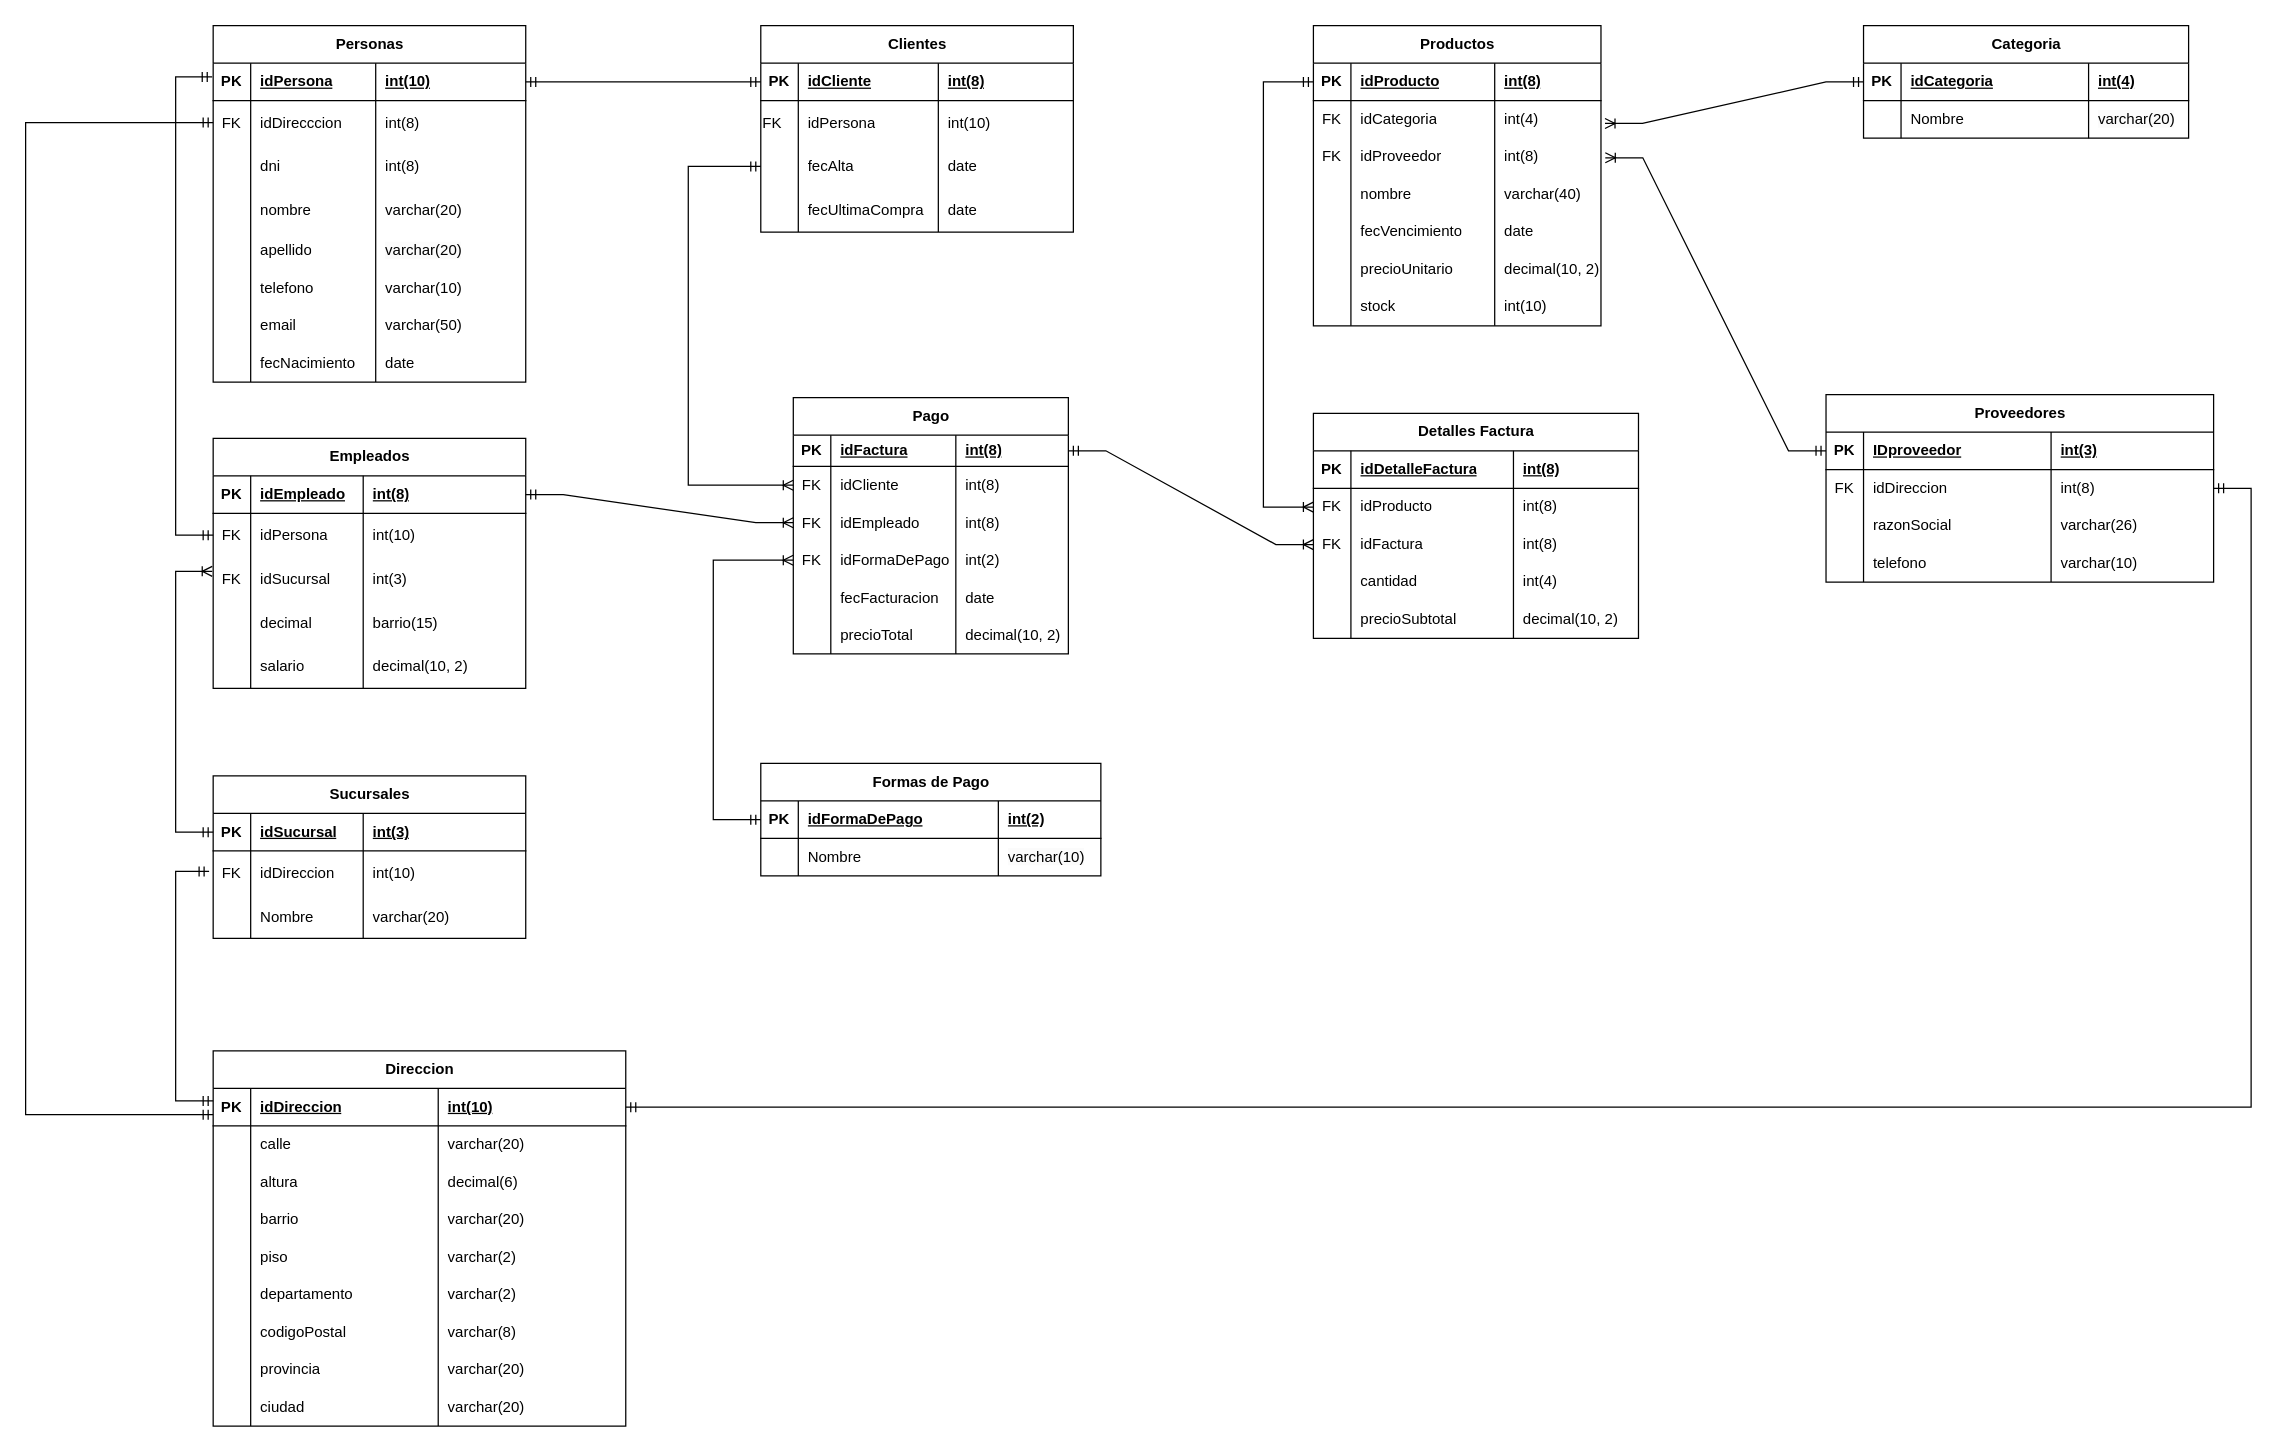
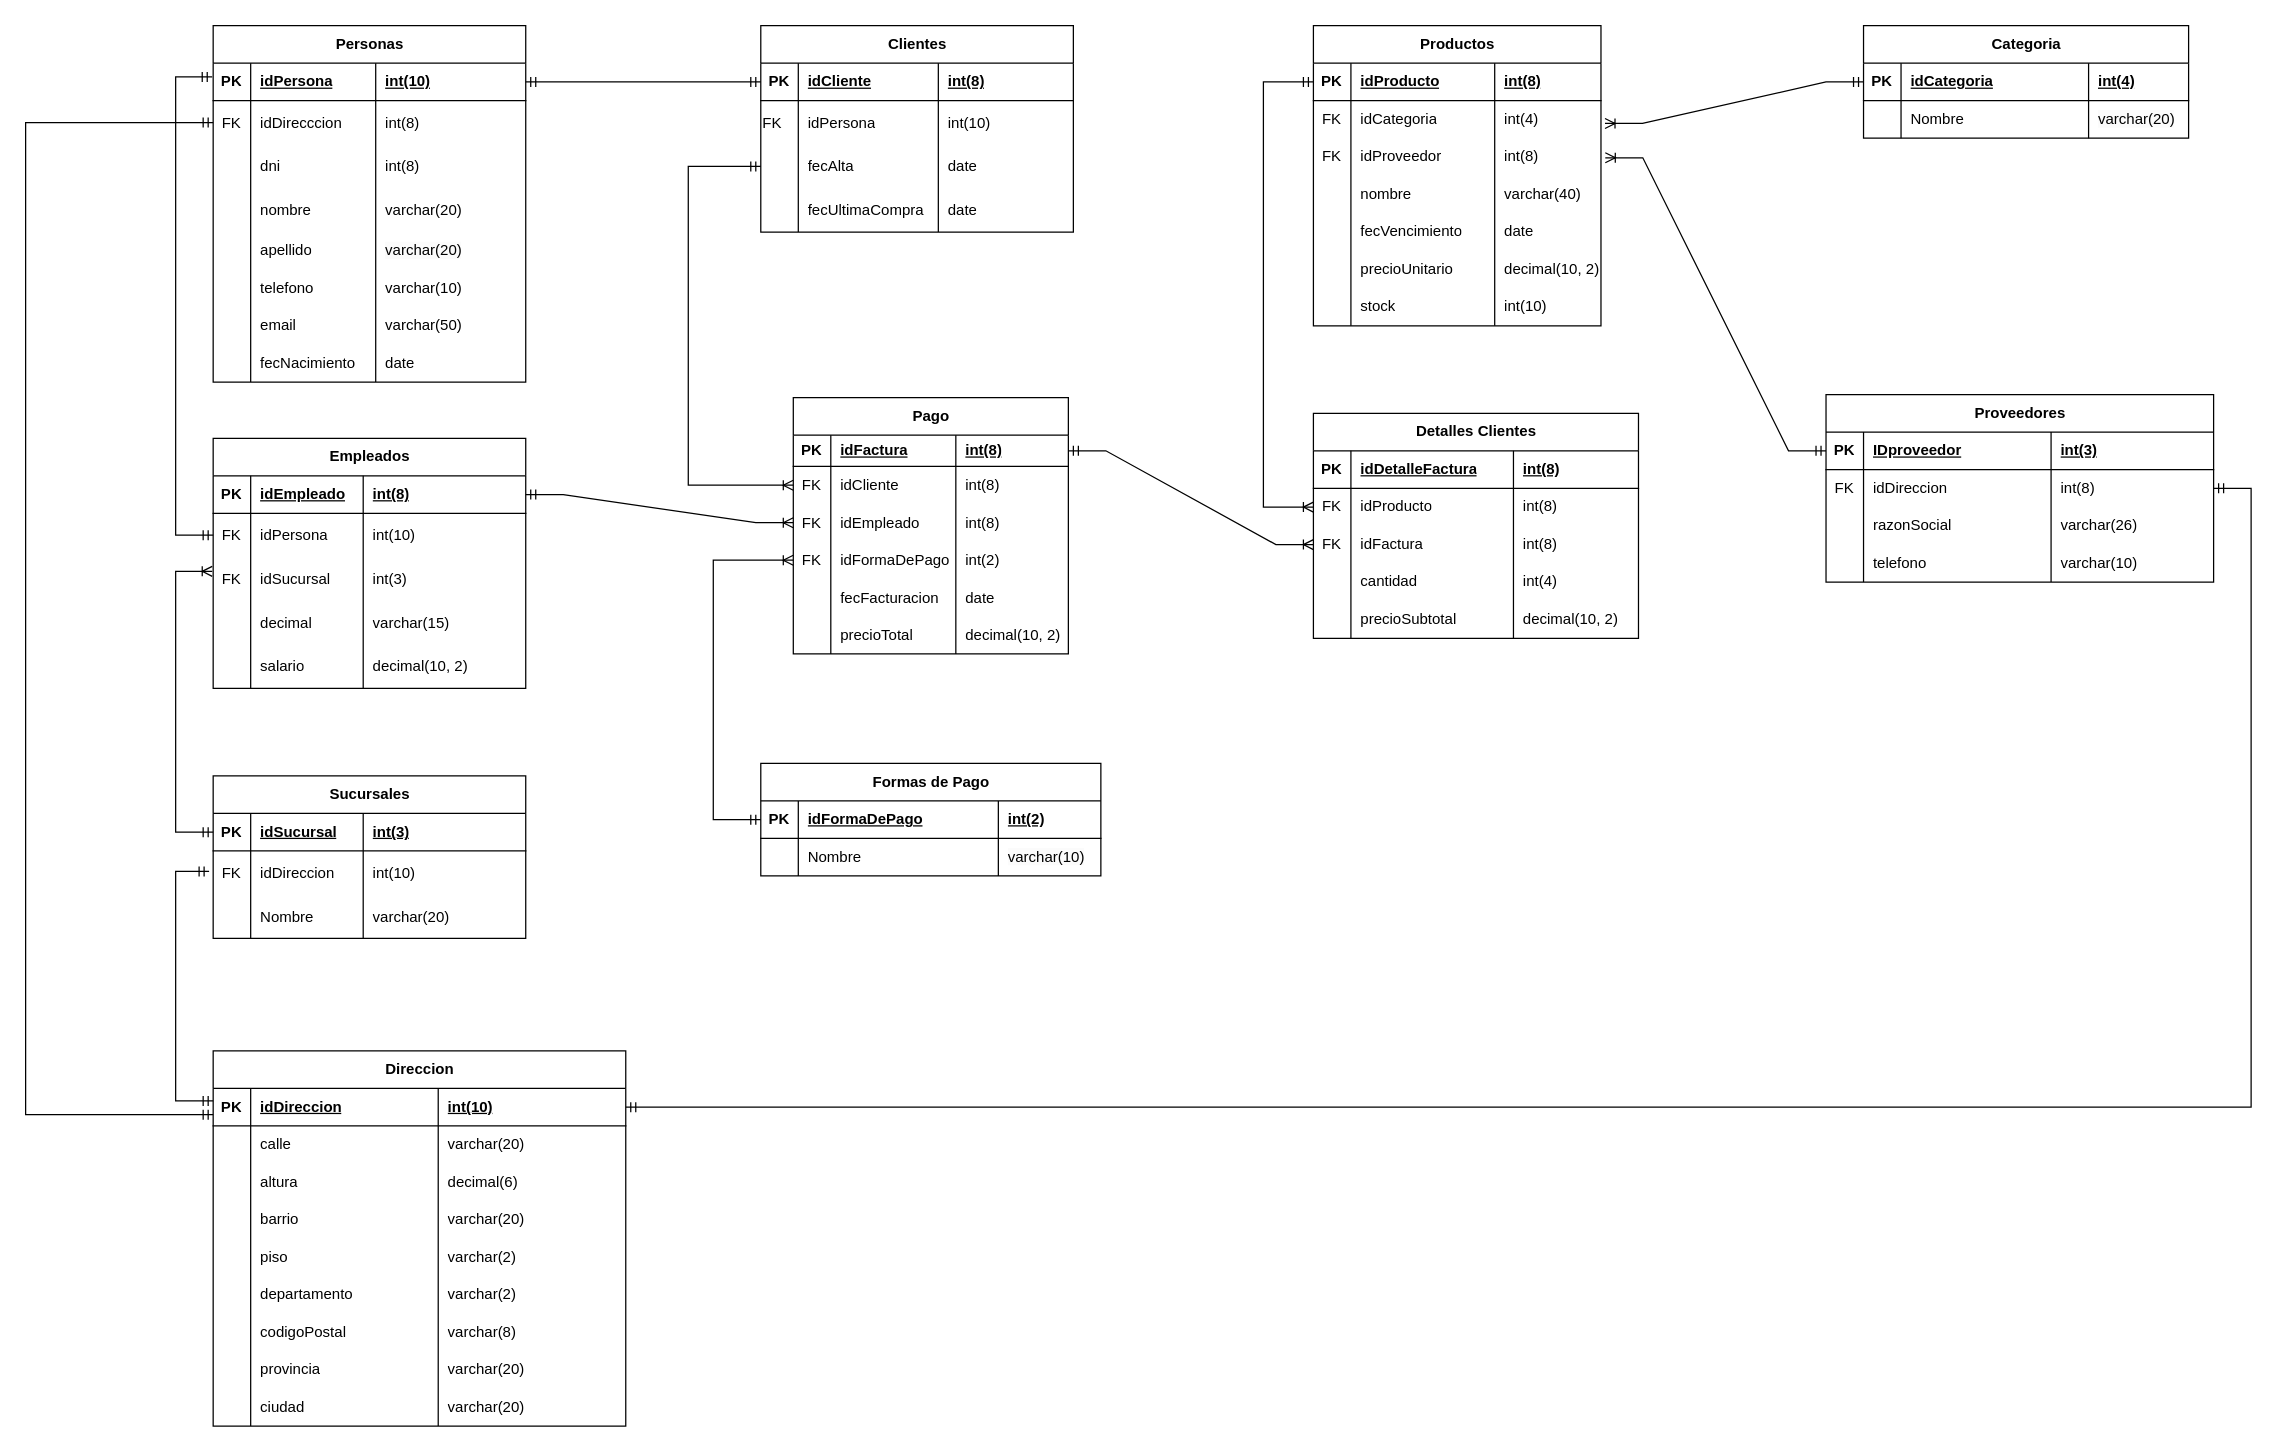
node "Detalles Factura": label "Detalles Factura" -> "Detalles Clientes"
node "barrio(15)": label "barrio(15)" -> "varchar(15)"
